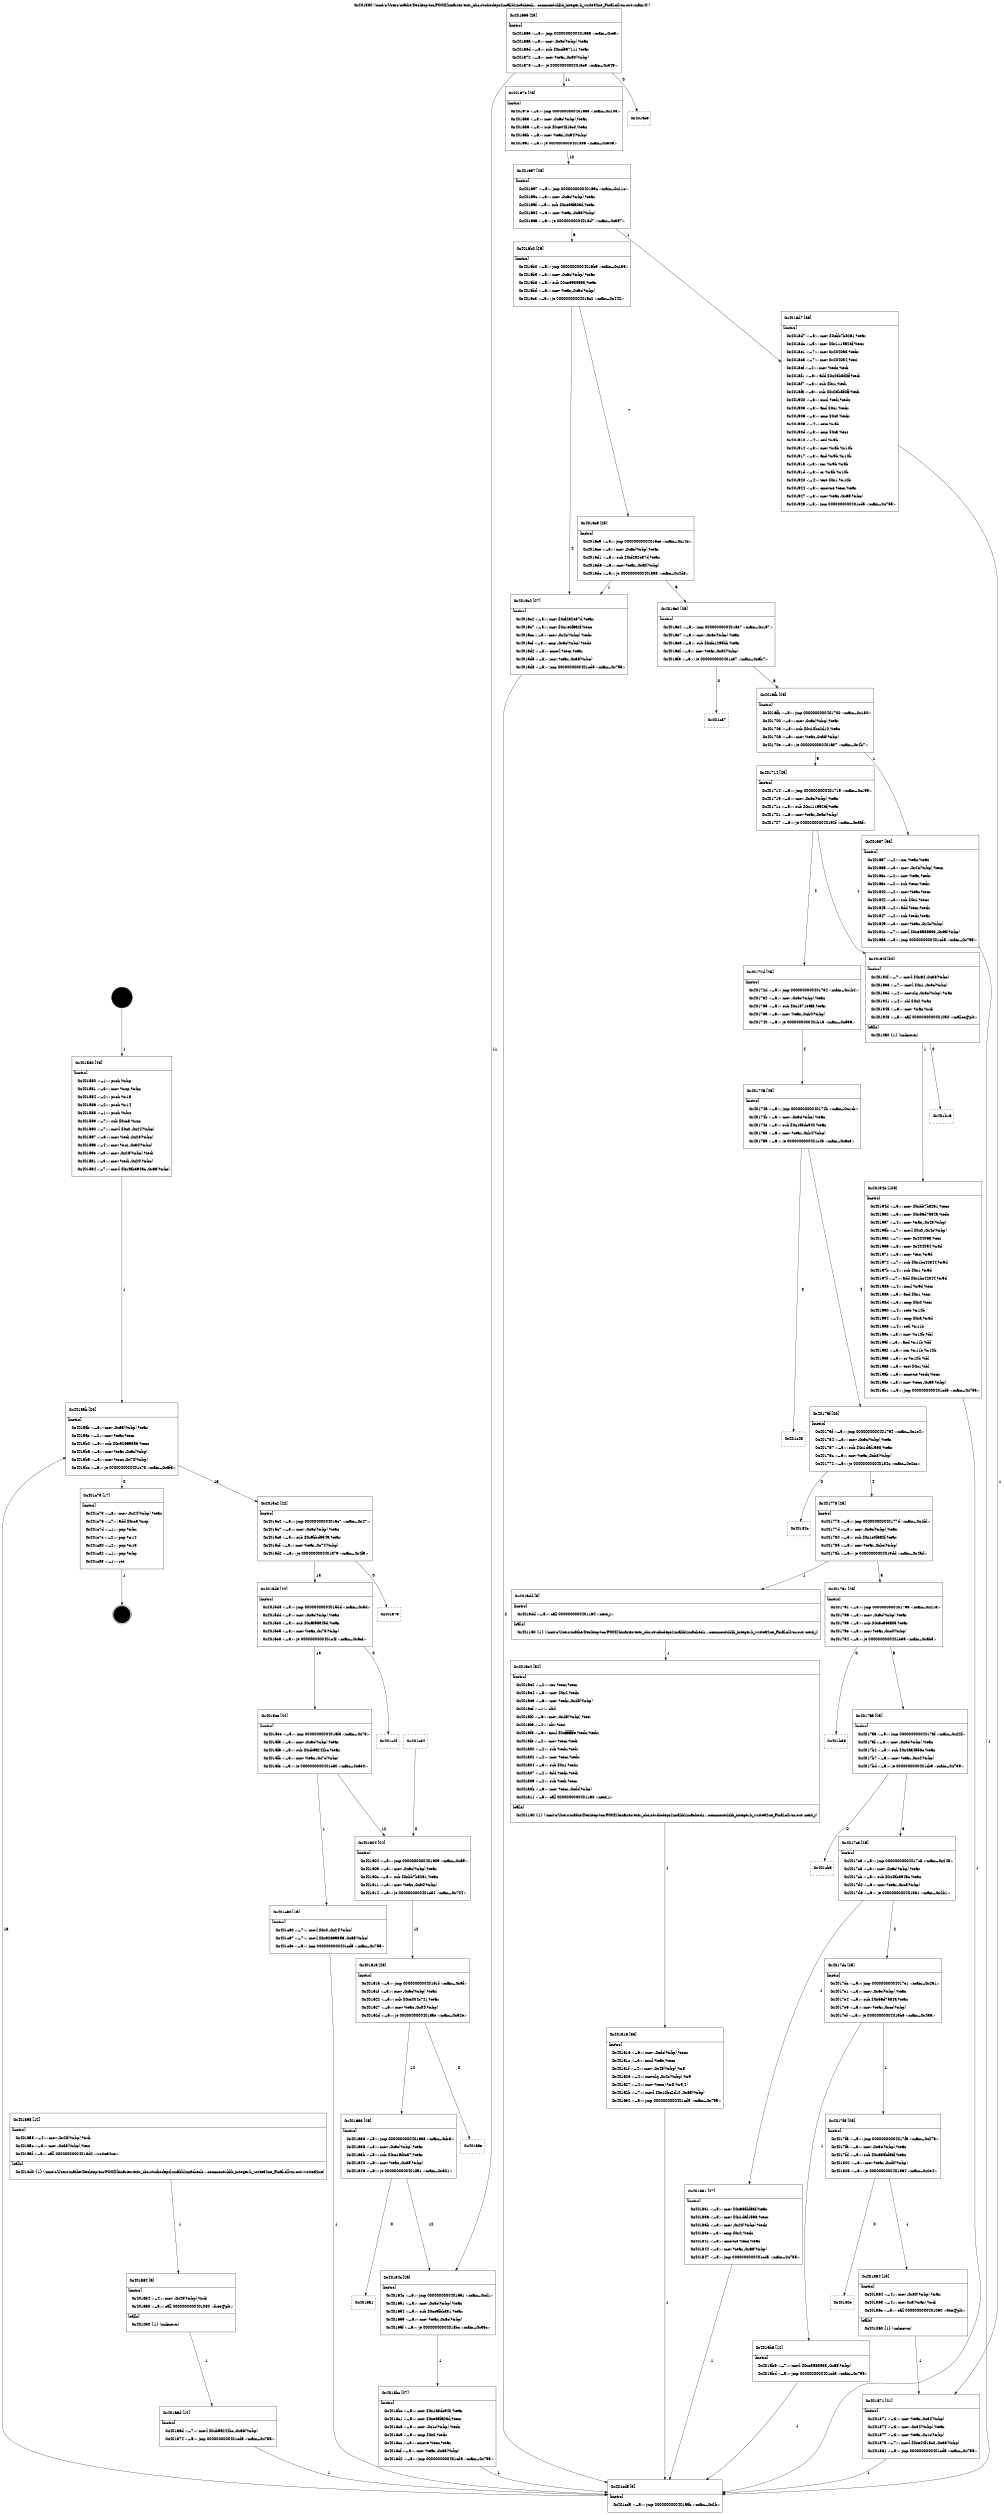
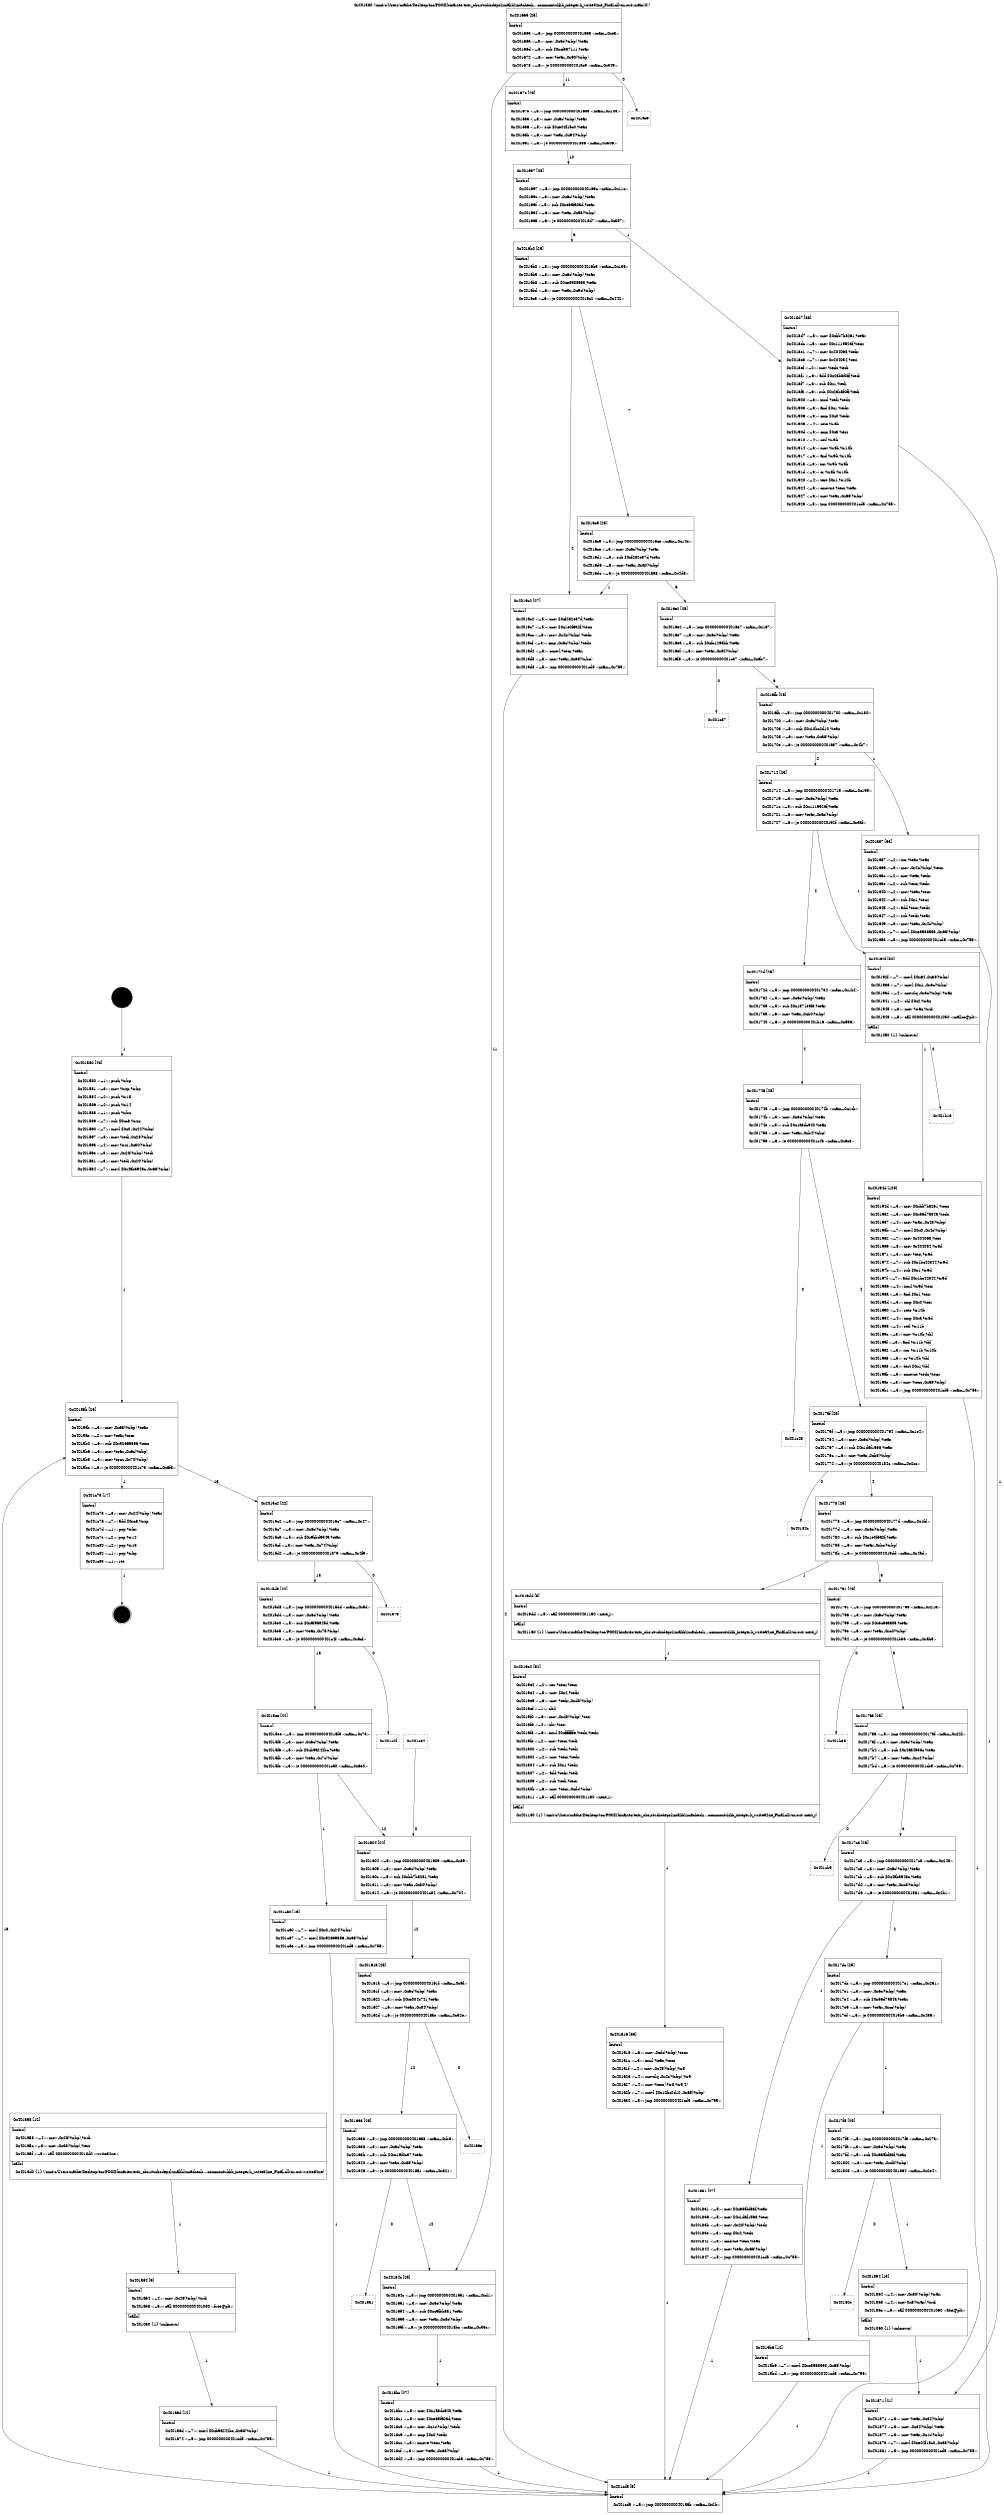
edge "0x4016fb [25]" -> "0x401714 [25]": label " 5" -> " 2"
edge "0x4015ab [23]" -> "0x401c73 [17]": label " 0" -> " 1"
